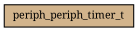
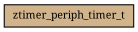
node "periph_periph_timer_t": label "periph_periph_timer_t" -> "ztimer_periph_timer_t"
